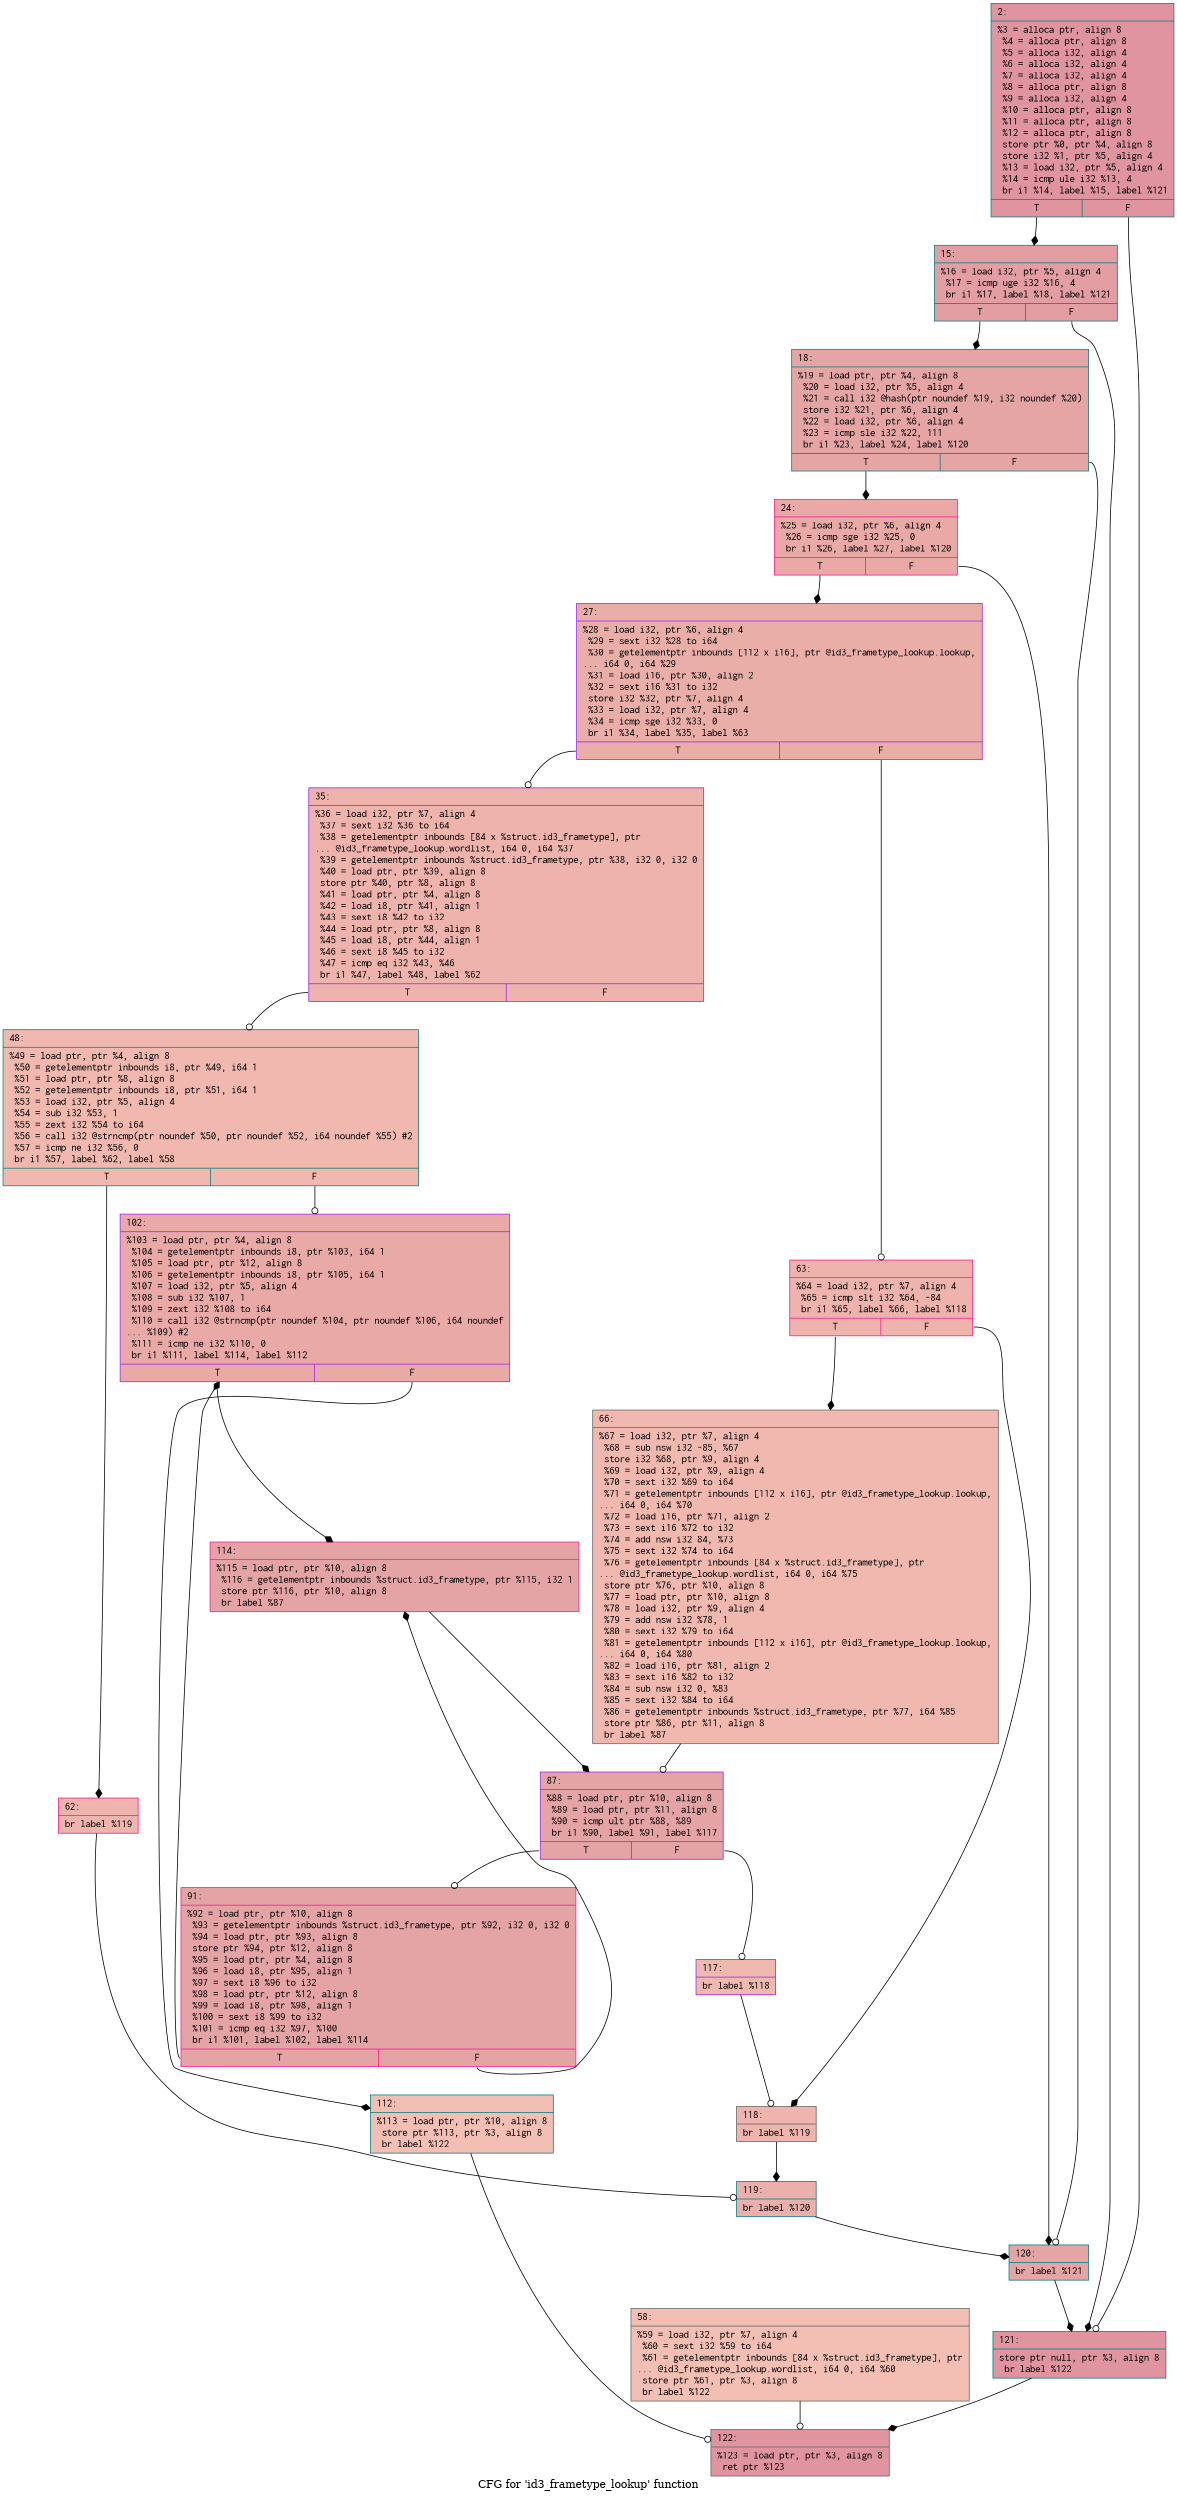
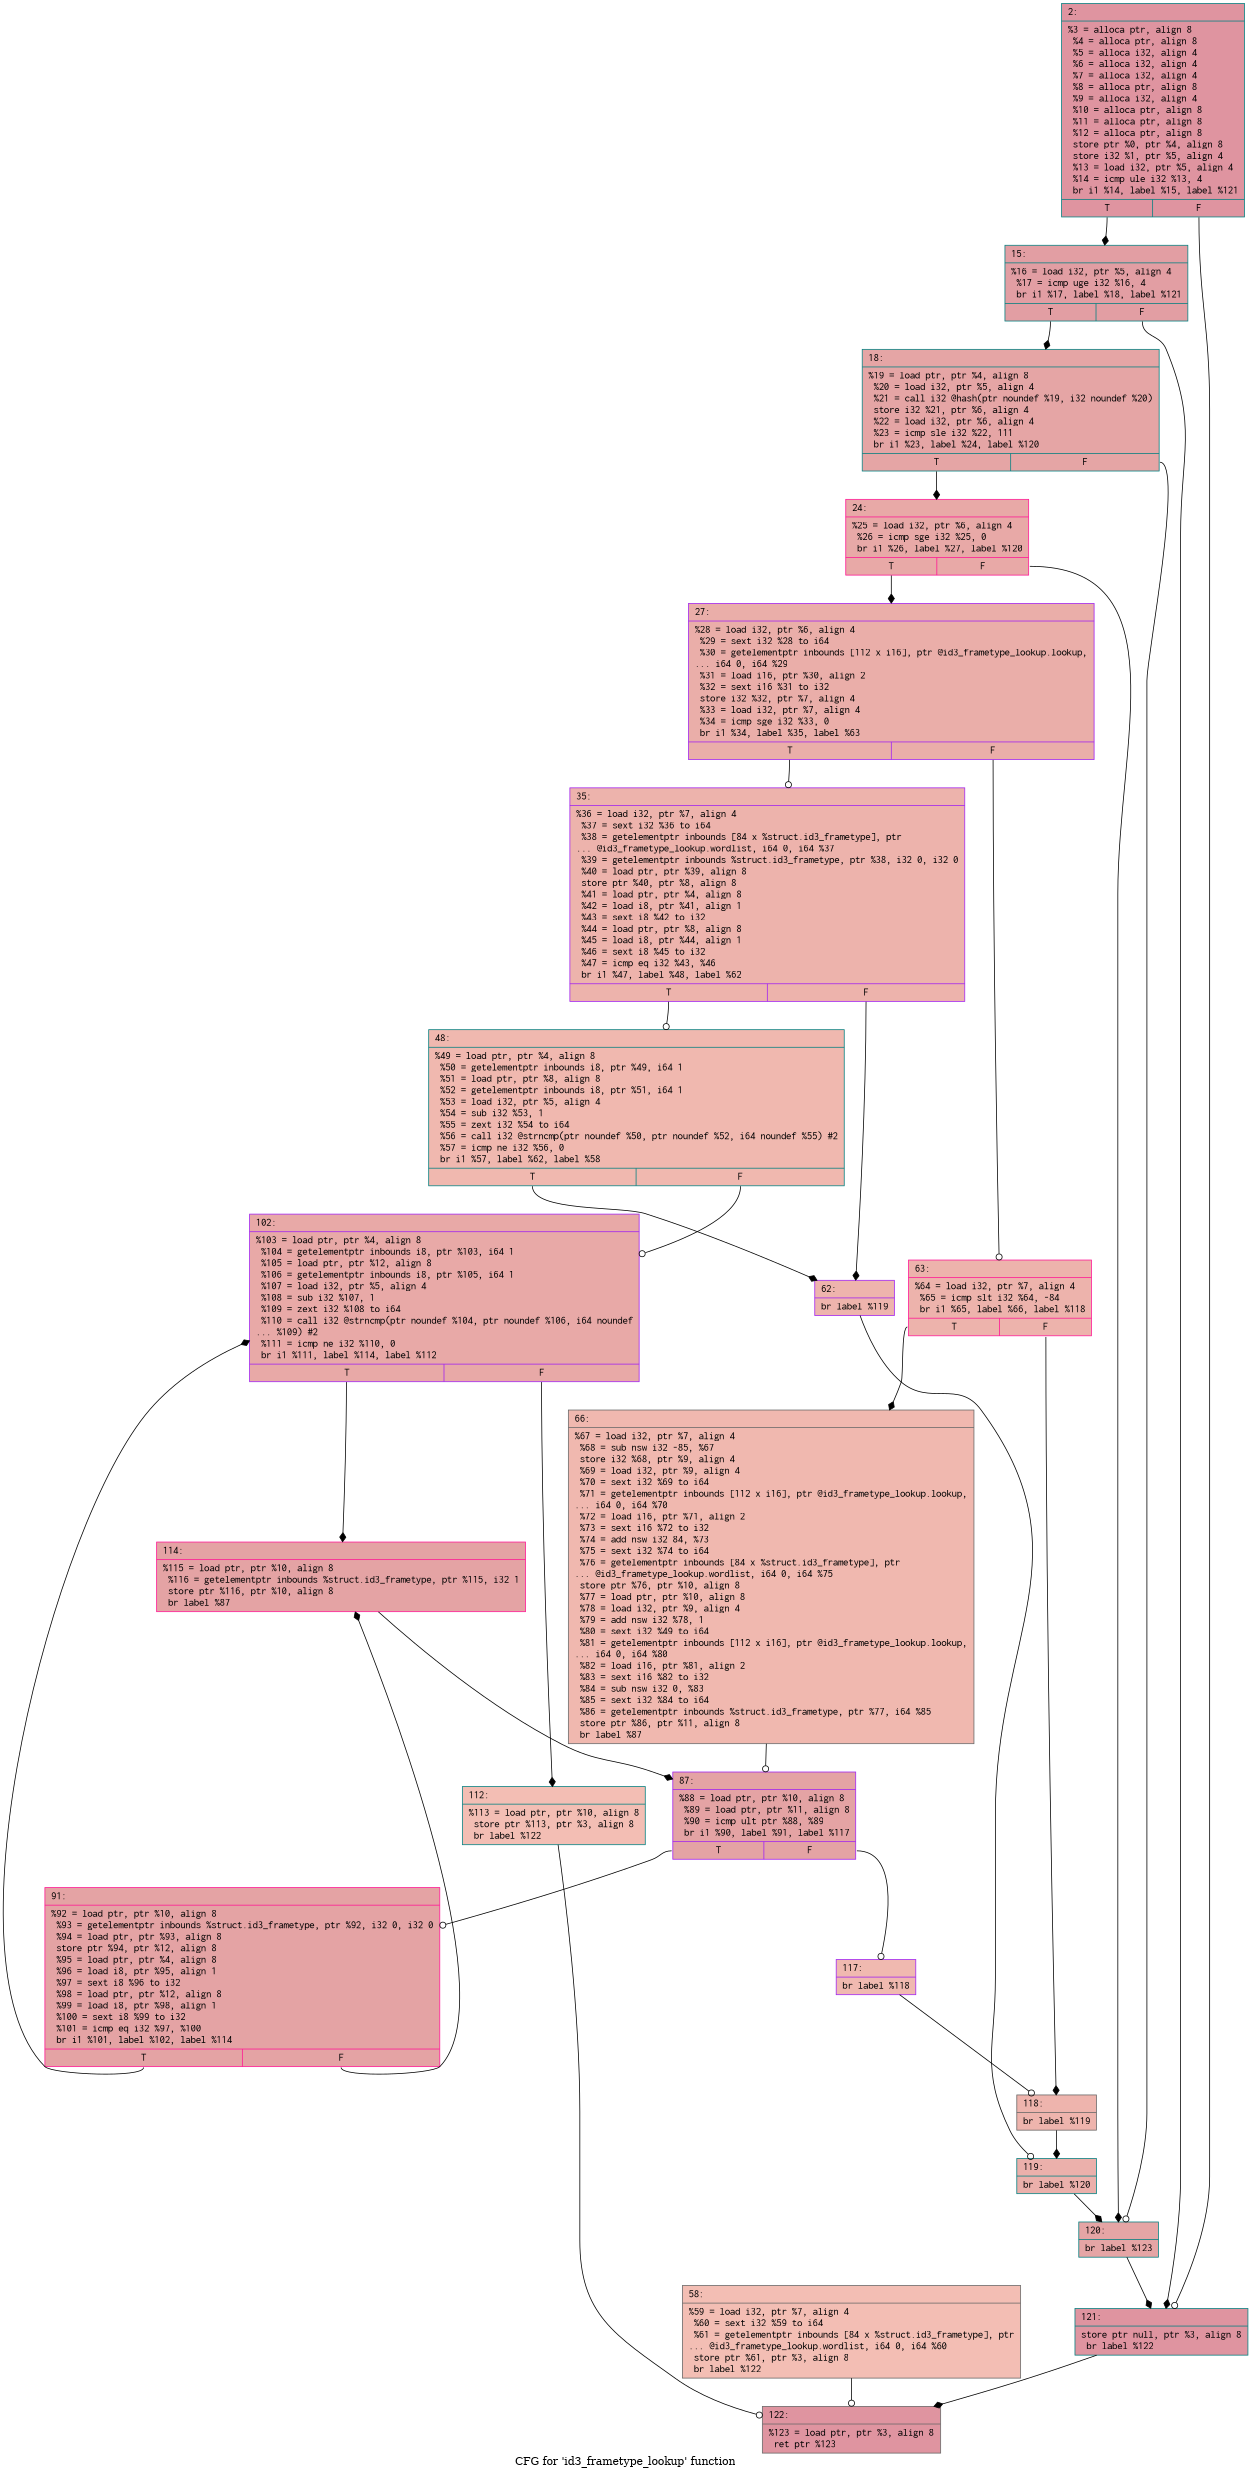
edge "35:" -> "62:": added
node "66:": text "%80 = sext i32 %79 to i64" -> "%80 = sext i32 %49 to i64"
node "62:": color deeppink -> purple
node "120:": text "br label %121" -> "br label %123"
